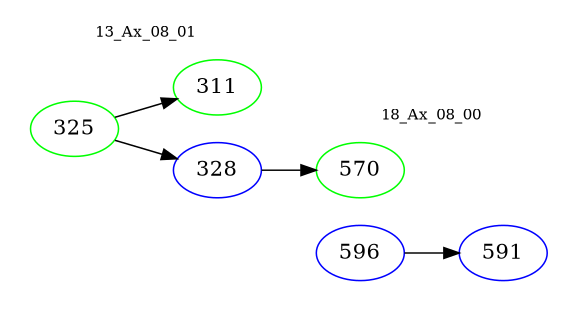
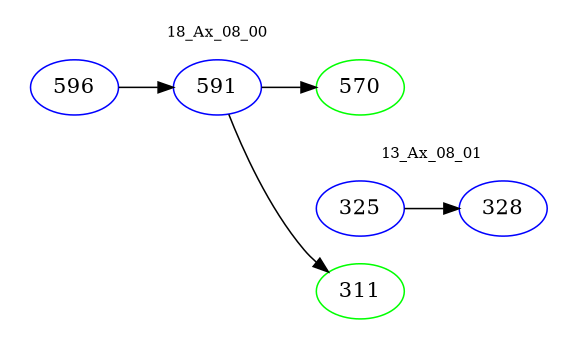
edge "325" -> "311": now "591" -> "311"
node "325": color green -> blue
edge "328" -> "570": now "591" -> "570"
